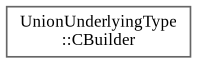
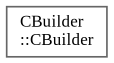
node "UnionUnderlyingType ::CBuilder": label "UnionUnderlyingType ::CBuilder" -> "CBuilder ::CBuilder"
